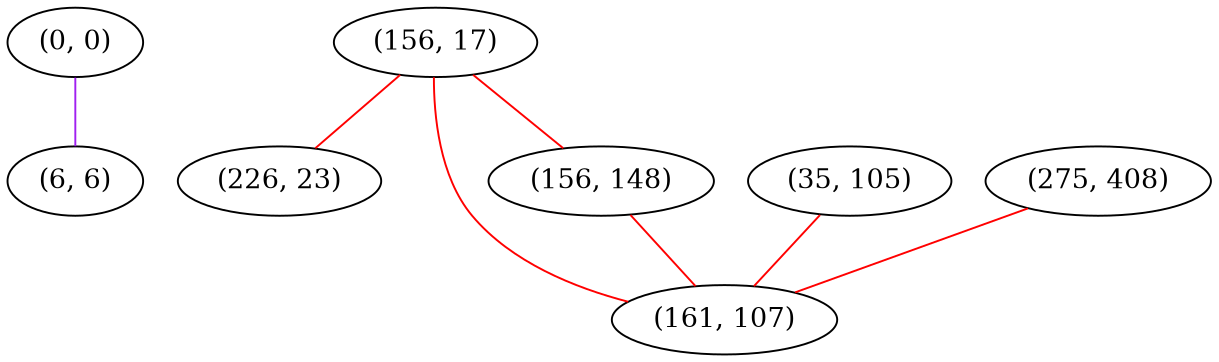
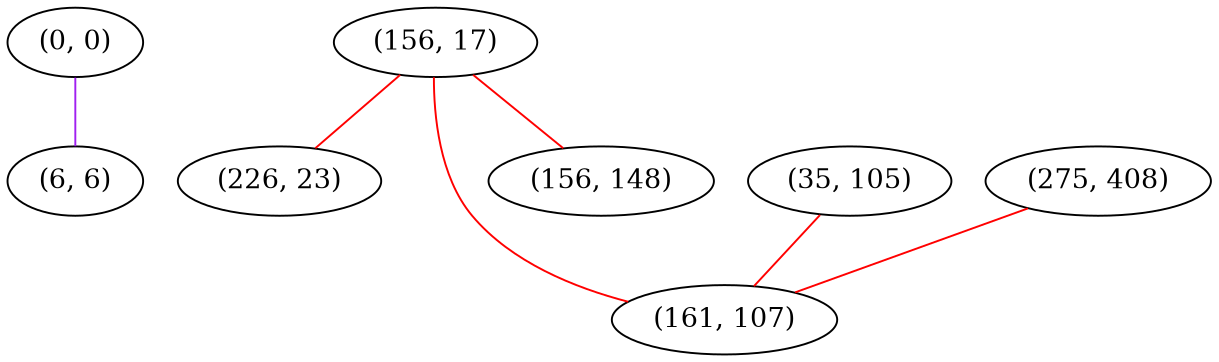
edge "(156, 148)" -- "(161, 107)": removed
